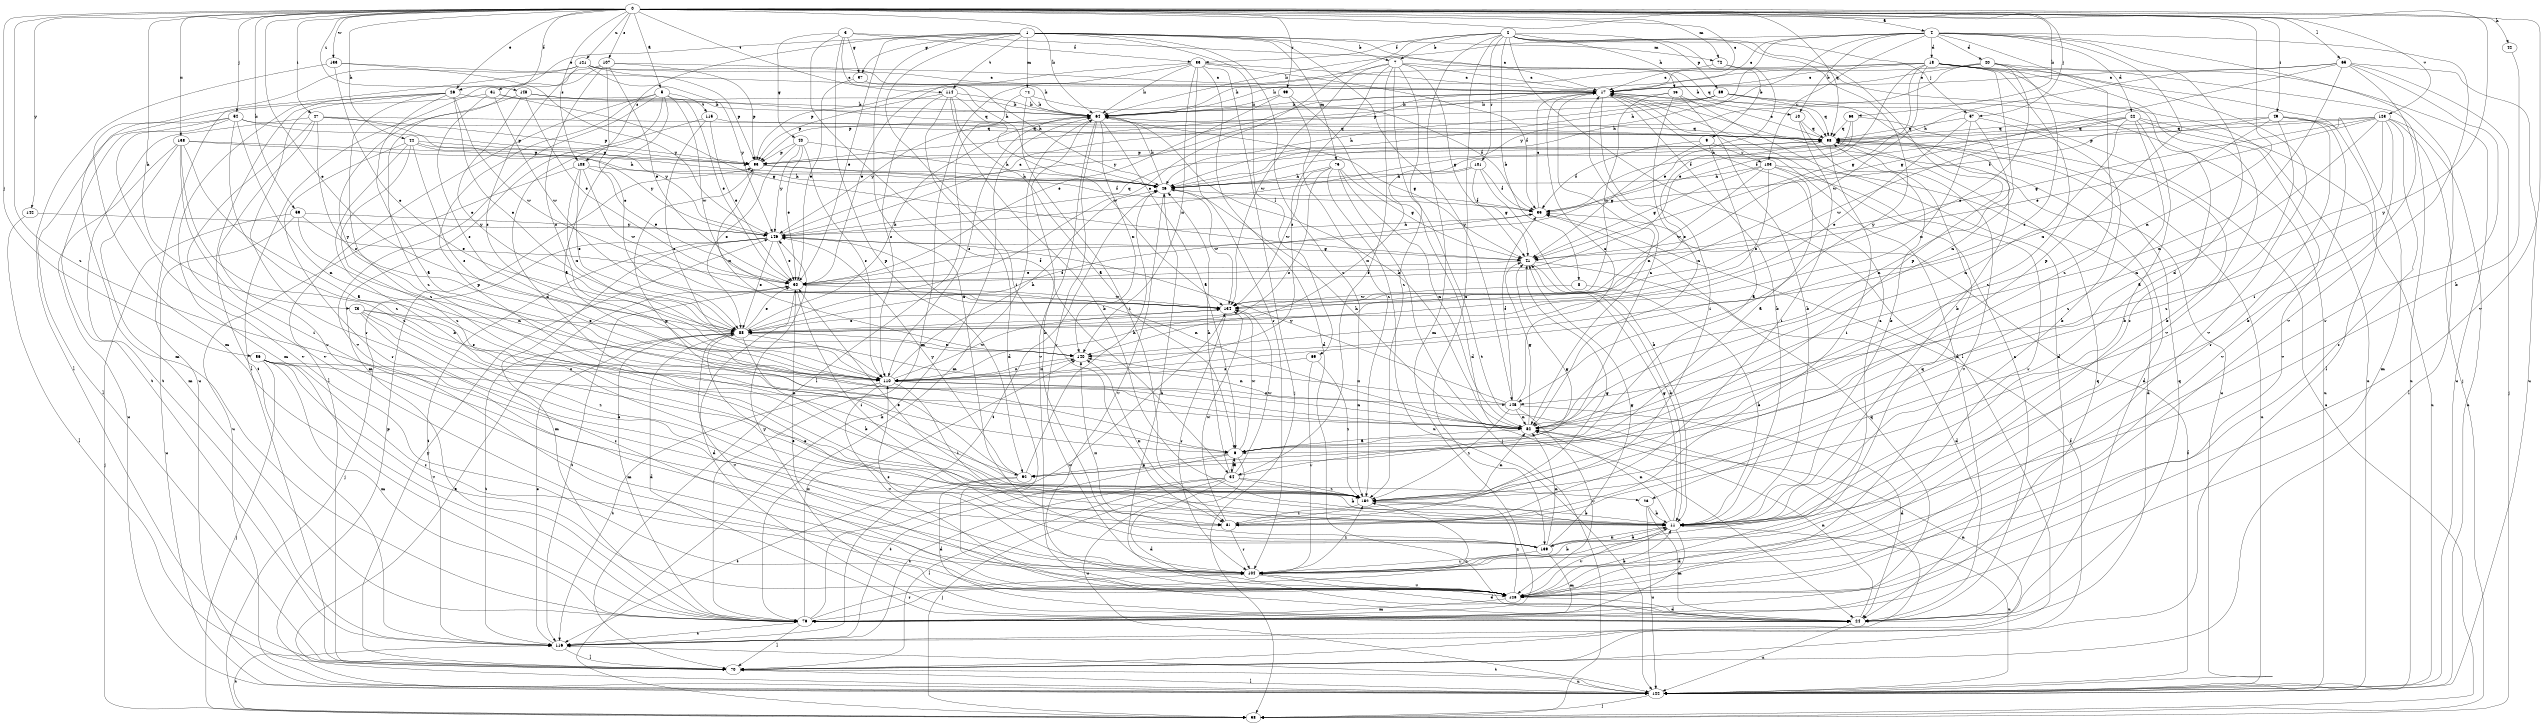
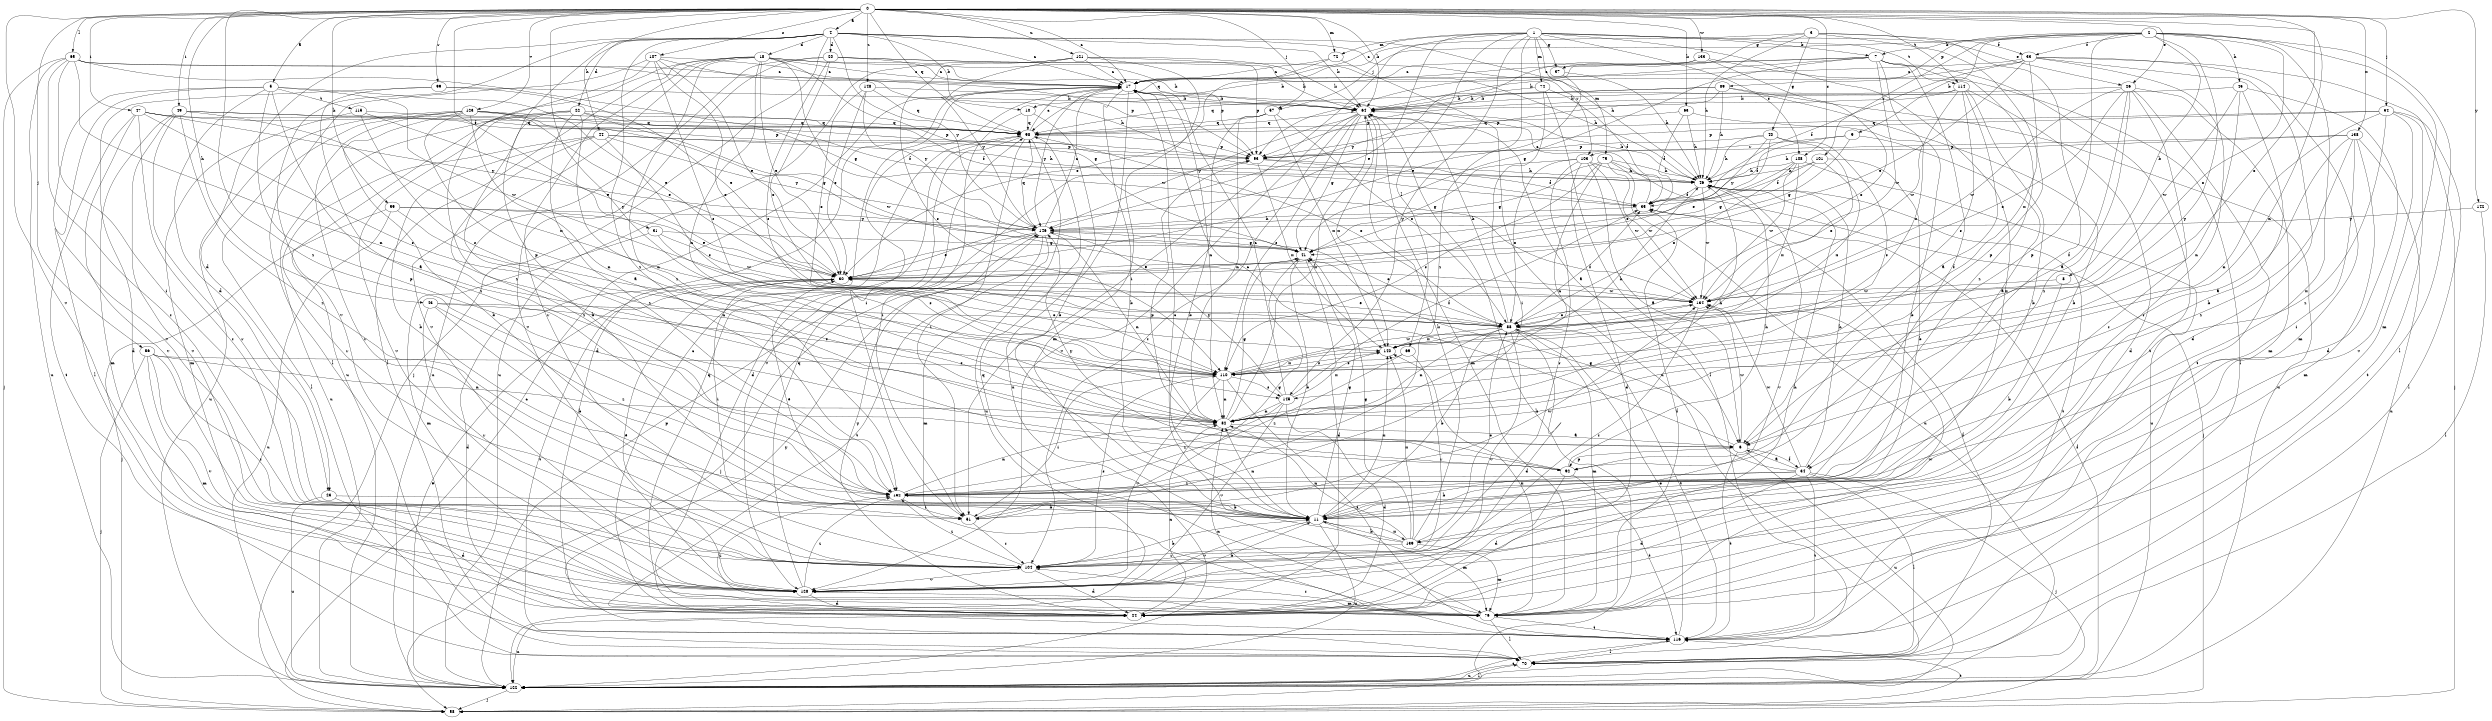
node "42": removed
edge "31" -> "64": removed, label "k"
edge "148" -> "110": now "148" -> "146"
edge "76" -> "35": label "q" -> "f"
